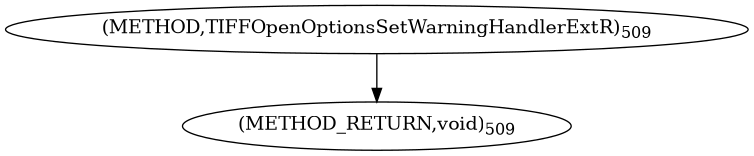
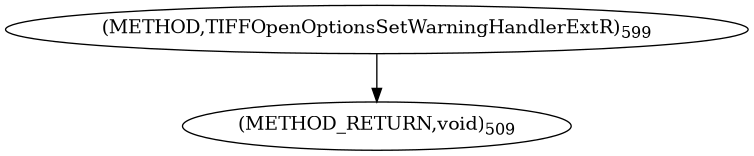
node "(METHOD,TIFFOpenOptionsSetWarningHandlerExtR)": text "509" -> "599"
